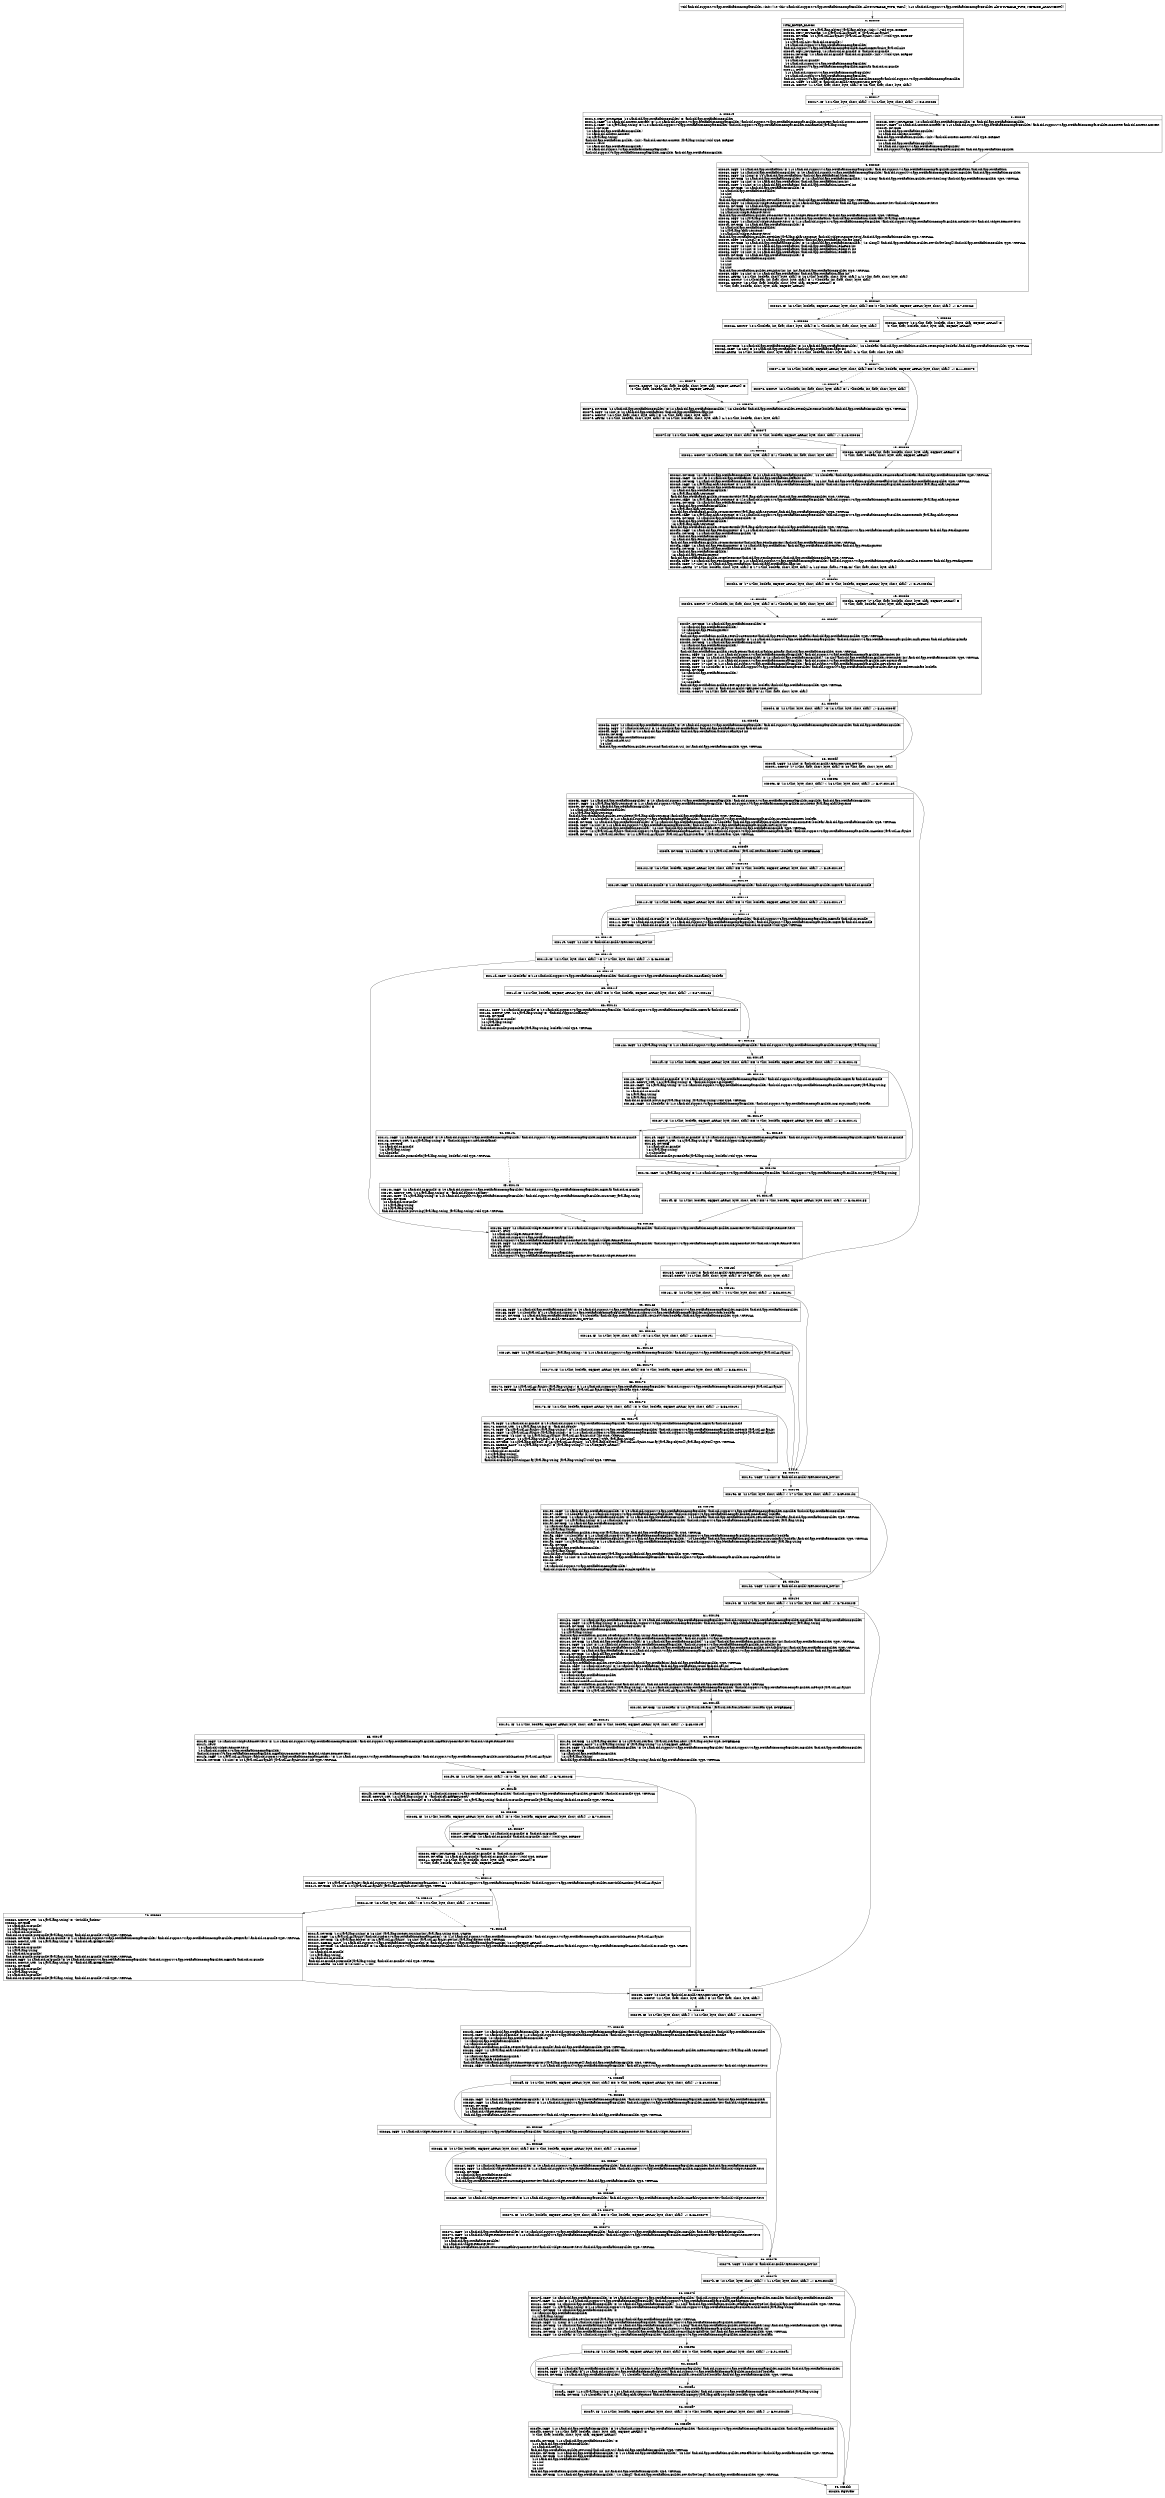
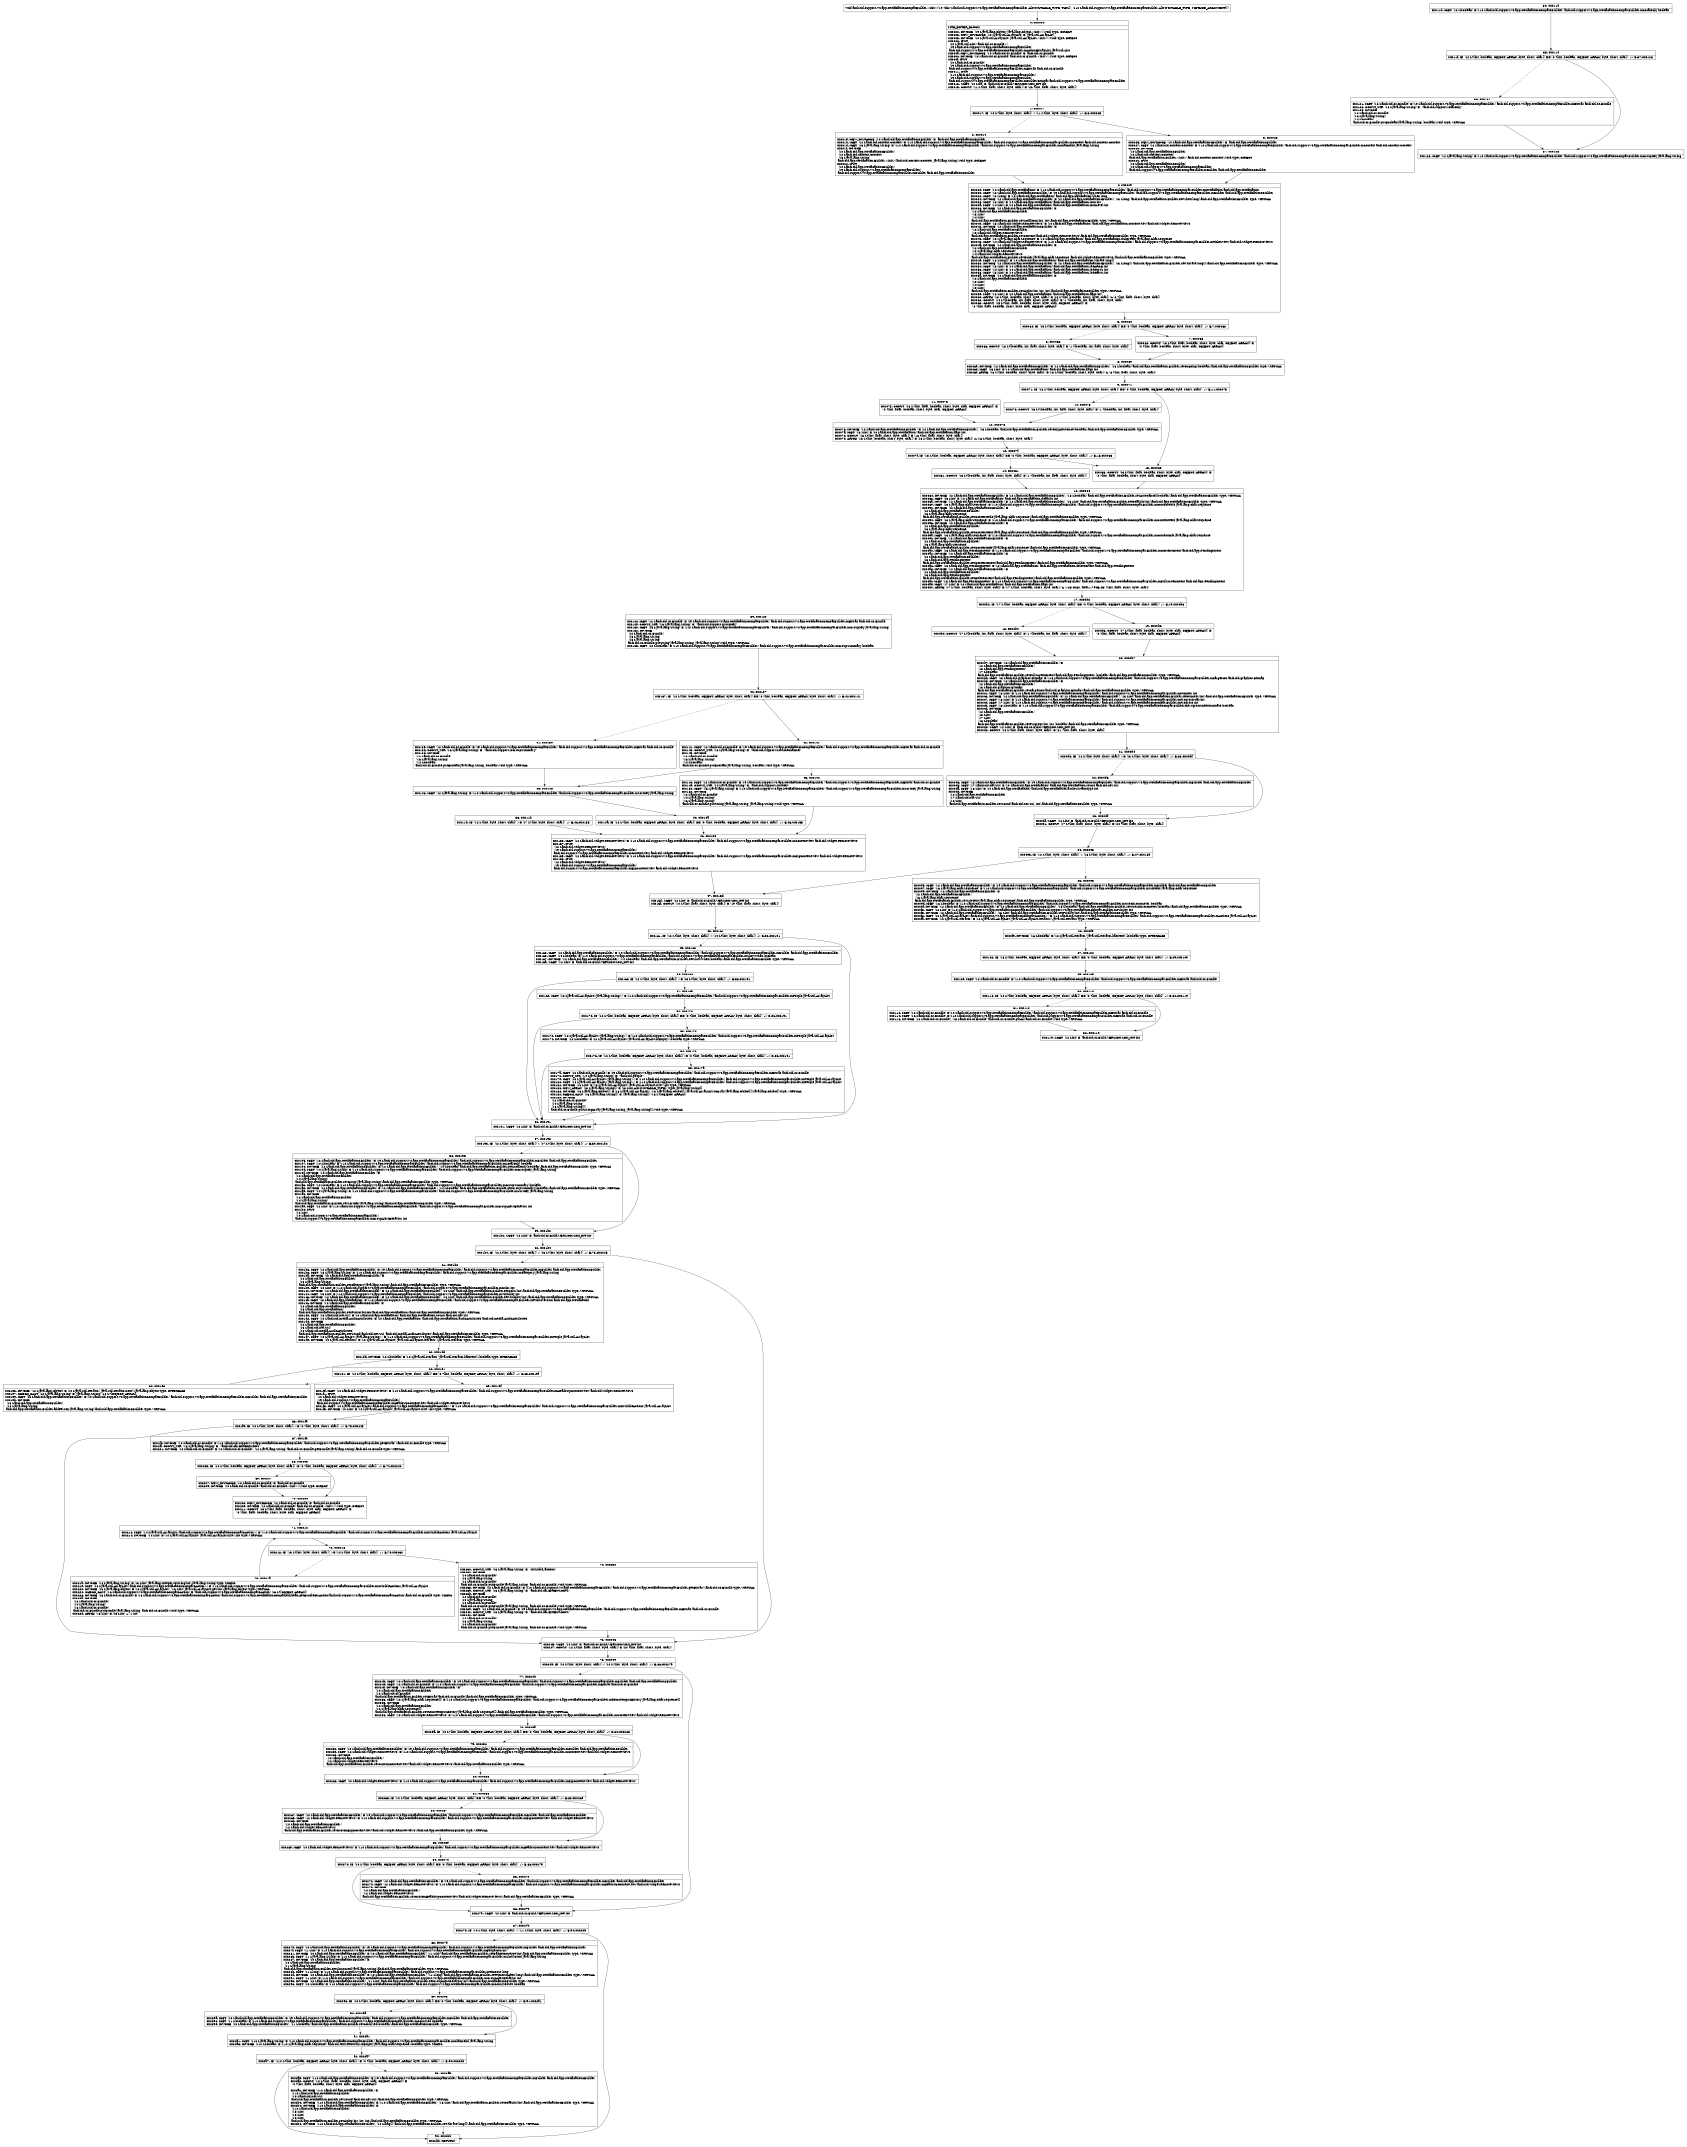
edge "32: 0x0119" -> "33: 0x011b": removed
edge "33: 0x011b" -> "34: 0x011d": removed
node "38: 0x012a": removed
